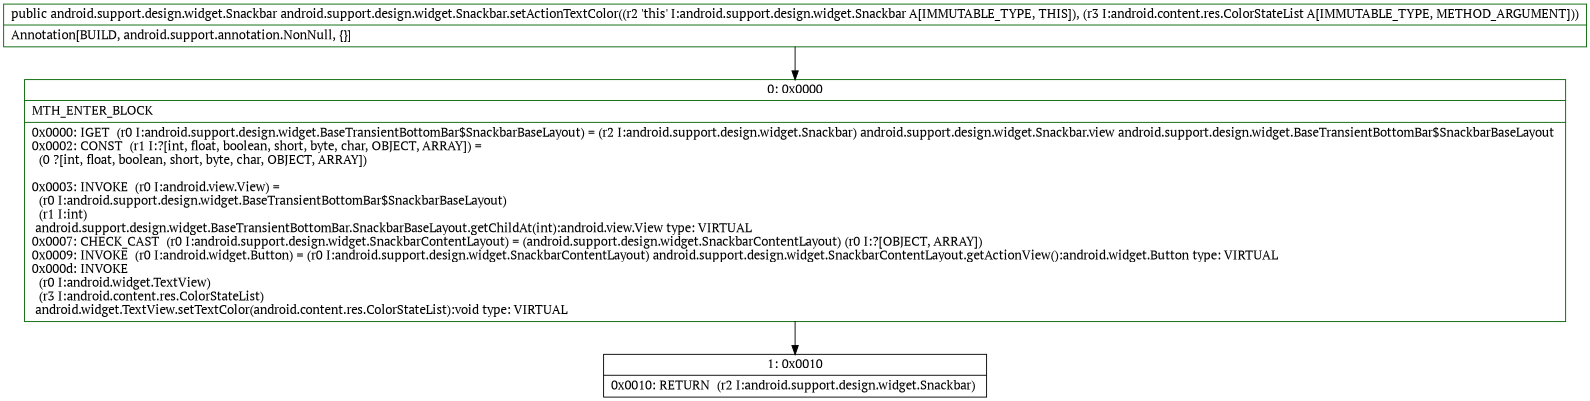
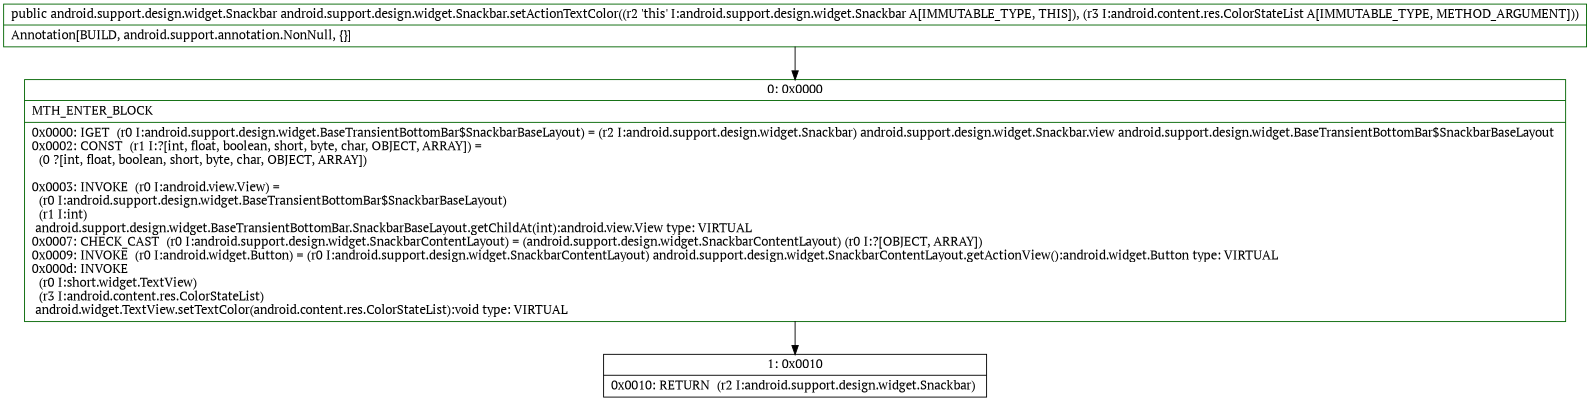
node "0: 0x0000": text "(r0 I:android.widget.TextView)" -> "(r0 I:short.widget.TextView)"
